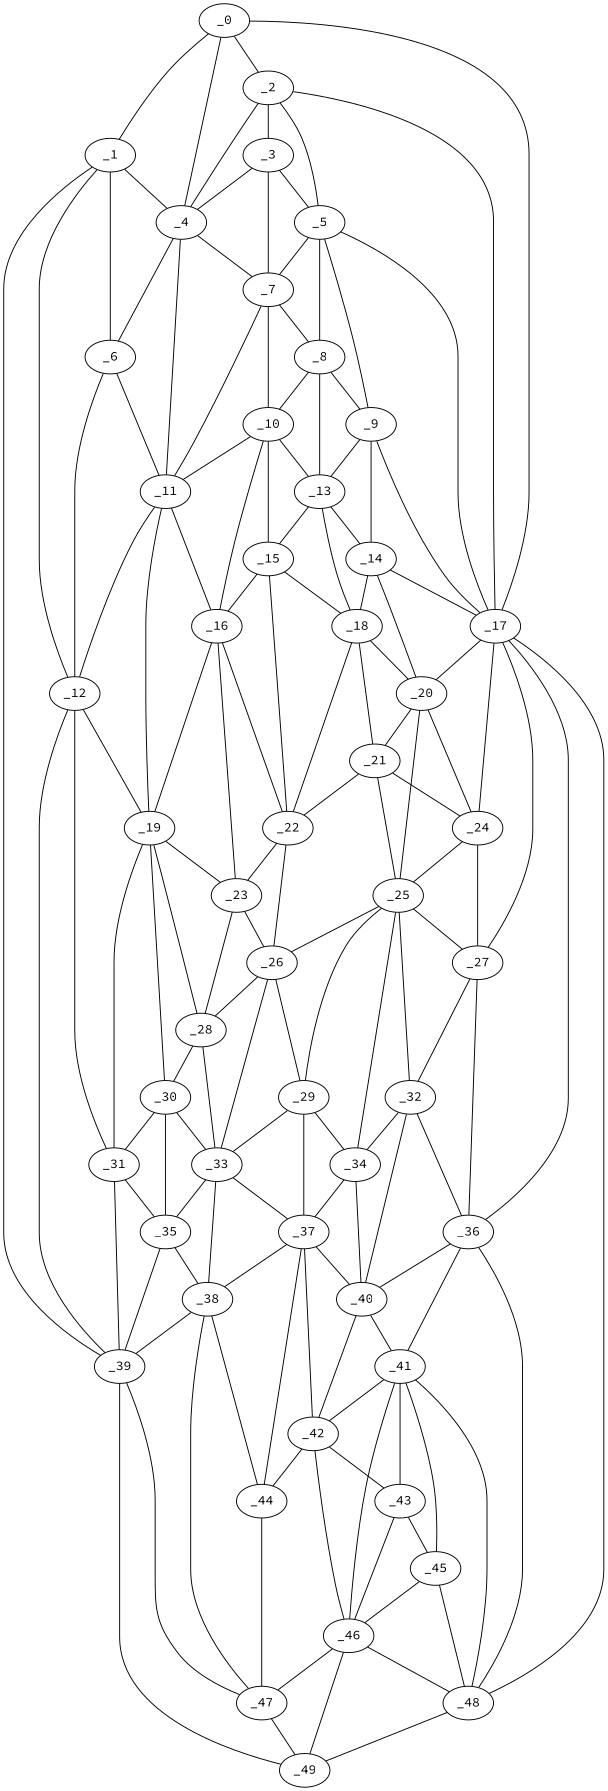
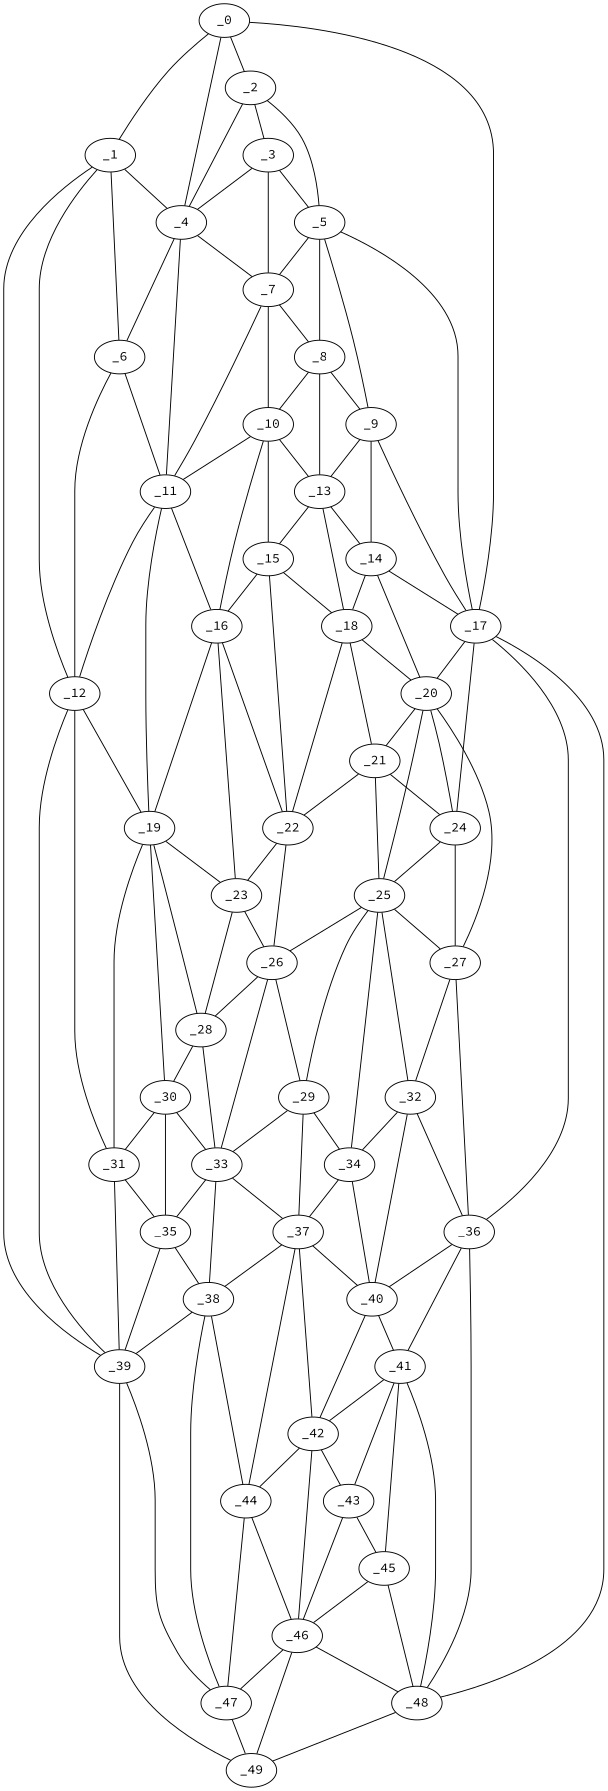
edge "_2" -- "_17": removed
edge "_17" -- "_27": now "_20" -- "_27"
edge "_41" -- "_46": now "_44" -- "_46"
